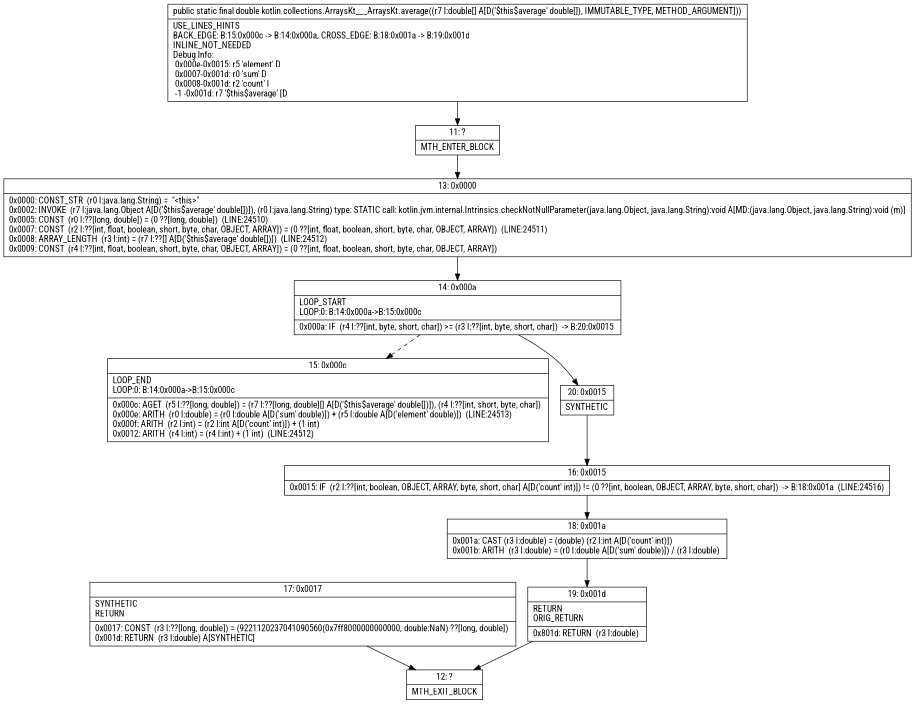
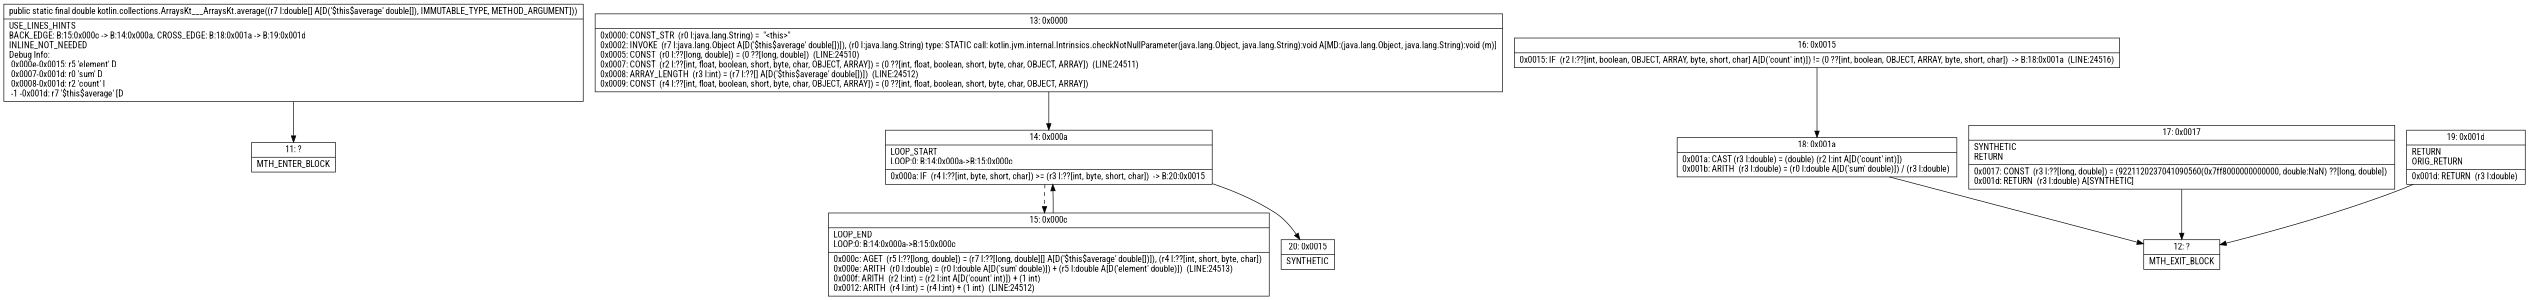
edge "11: ?" -> "13: 0x0000": removed
edge "15: 0x000c" -> "14: 0x000a": added
edge "20: 0x0015" -> "16: 0x0015": removed
edge "18: 0x001a" -> "19: 0x001d": now "18: 0x001a" -> "12: ?"
node "19: 0x001d": text "0x801d: RETURN  (r3 I:double)" -> "0x001d: RETURN  (r3 I:double)"
